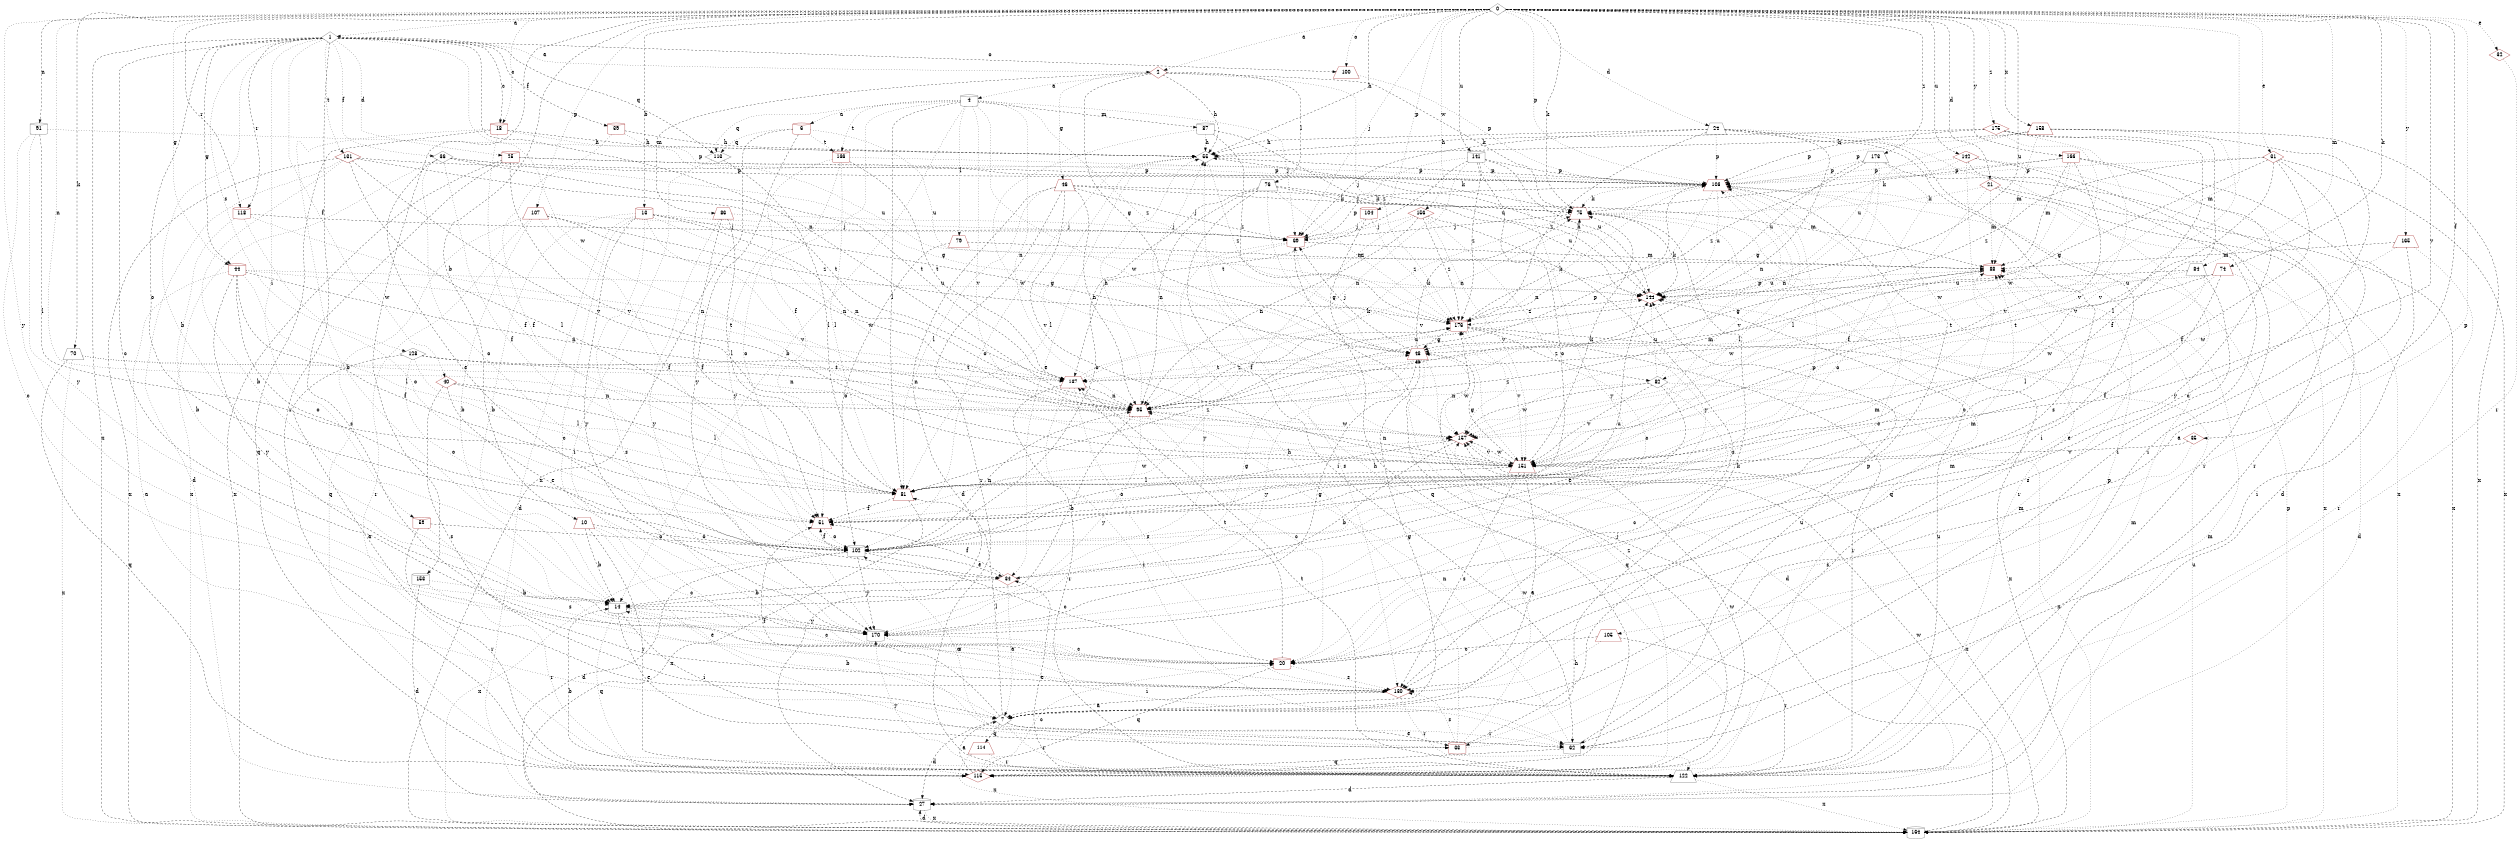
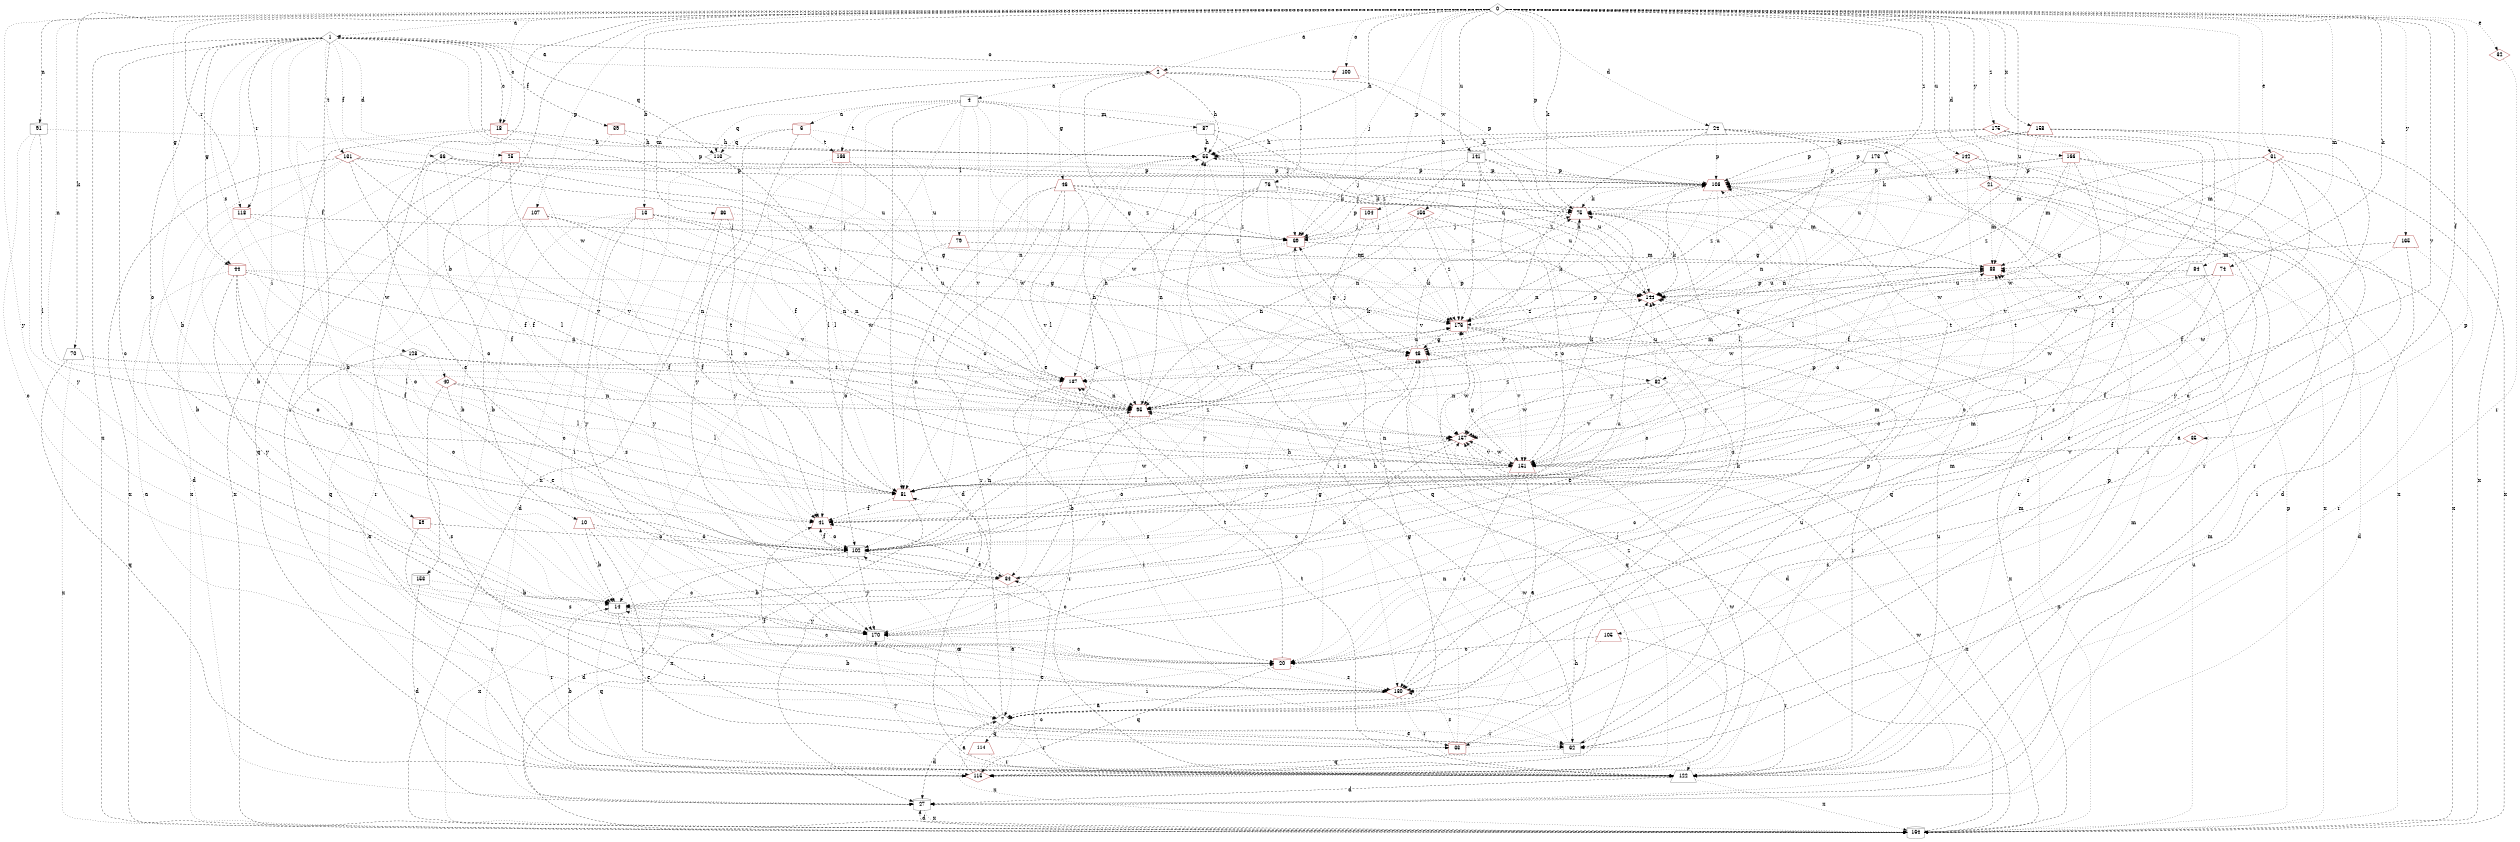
edge "137" -> "108": label "n" -> "p"
node "51": label "51" -> "41"
